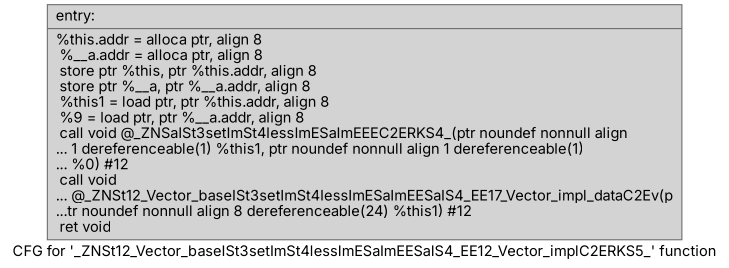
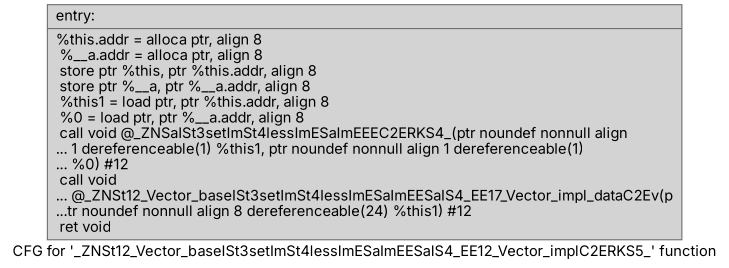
node "entry:": text "%9 = load ptr, ptr %__a.addr, align 8" -> "%0 = load ptr, ptr %__a.addr, align 8"
